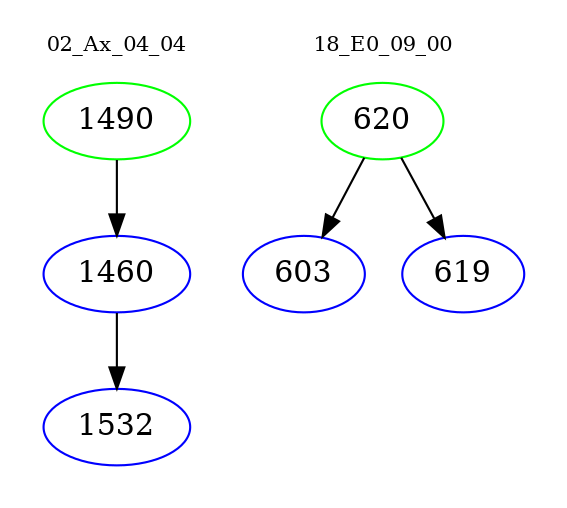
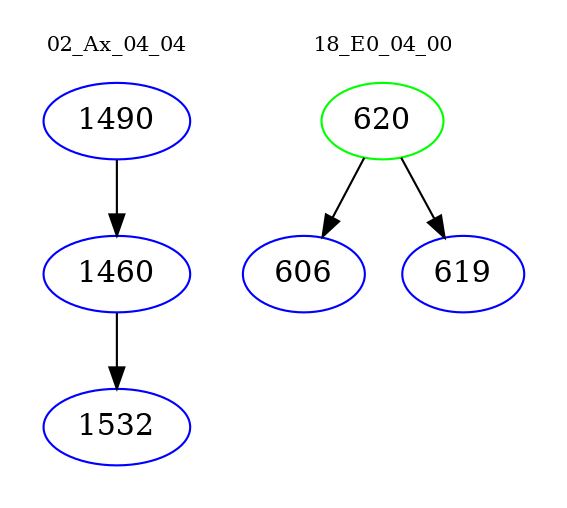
cluster "18_E0_09_00": label "18_E0_09_00" -> "18_E0_04_00"
node "1490": color green -> blue
node "603": label "603" -> "606"
